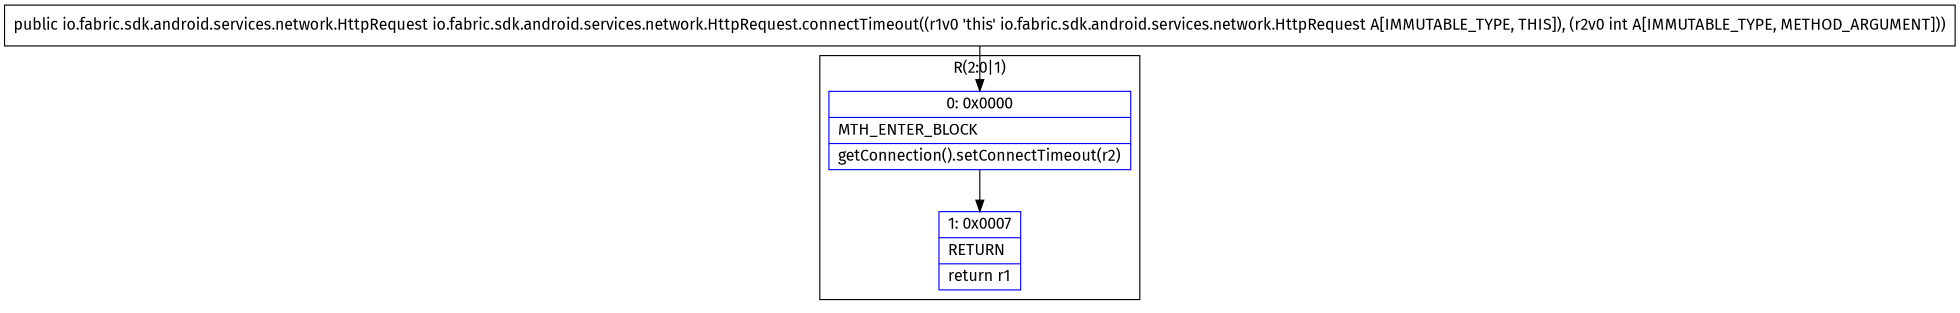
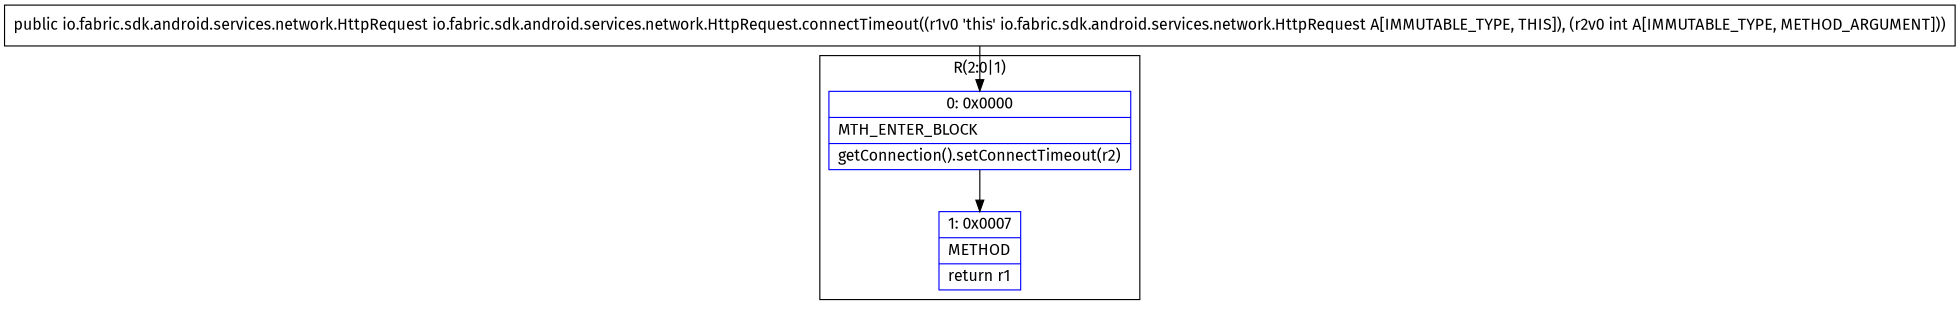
node "1: 0x0007": text "RETURN" -> "METHOD"
